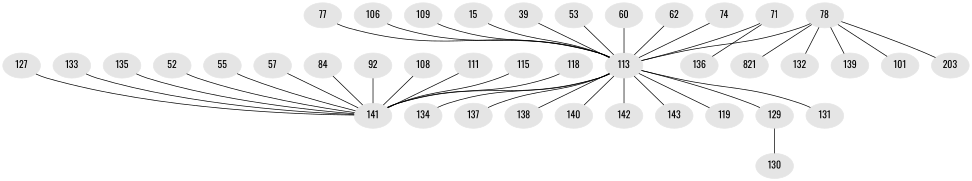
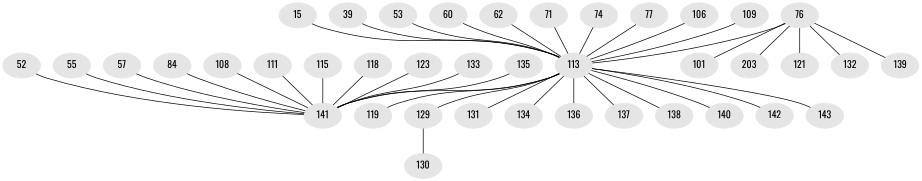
node "78": label "78" -> "76"
edge "71" -- "136": now "113" -- "136"
node "127": label "127" -> "123"
node "92": removed
node "821": label "821" -> "121"
